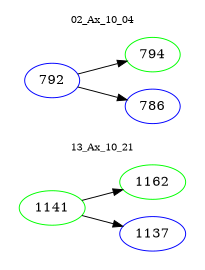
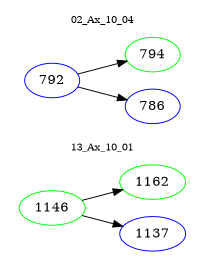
cluster "13_Ax_10_21": label "13_Ax_10_21" -> "13_Ax_10_01"
node "1141": label "1141" -> "1146"
